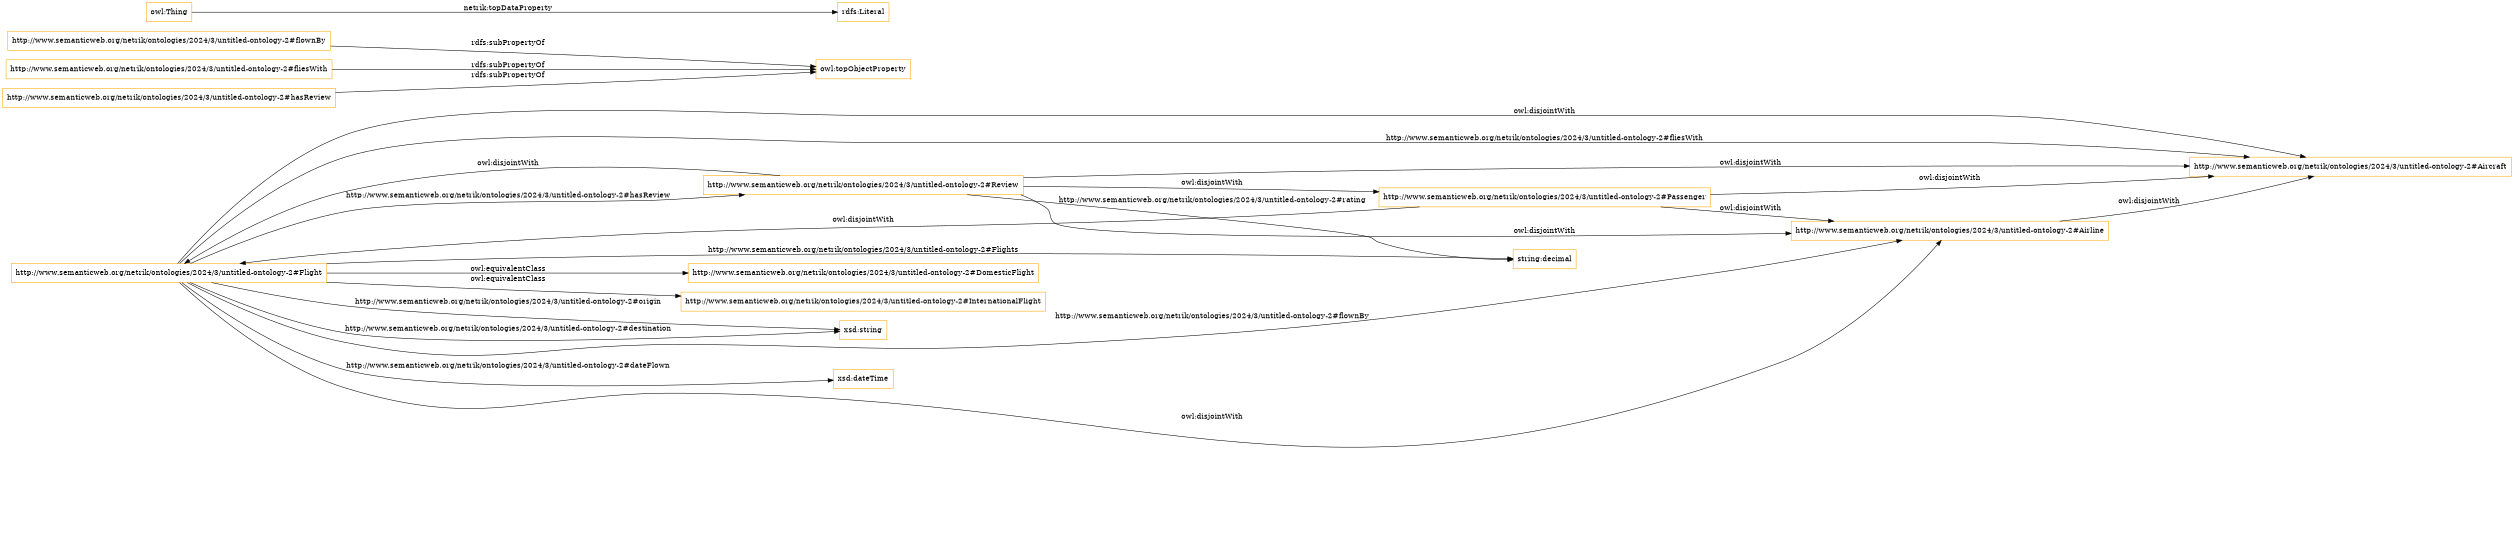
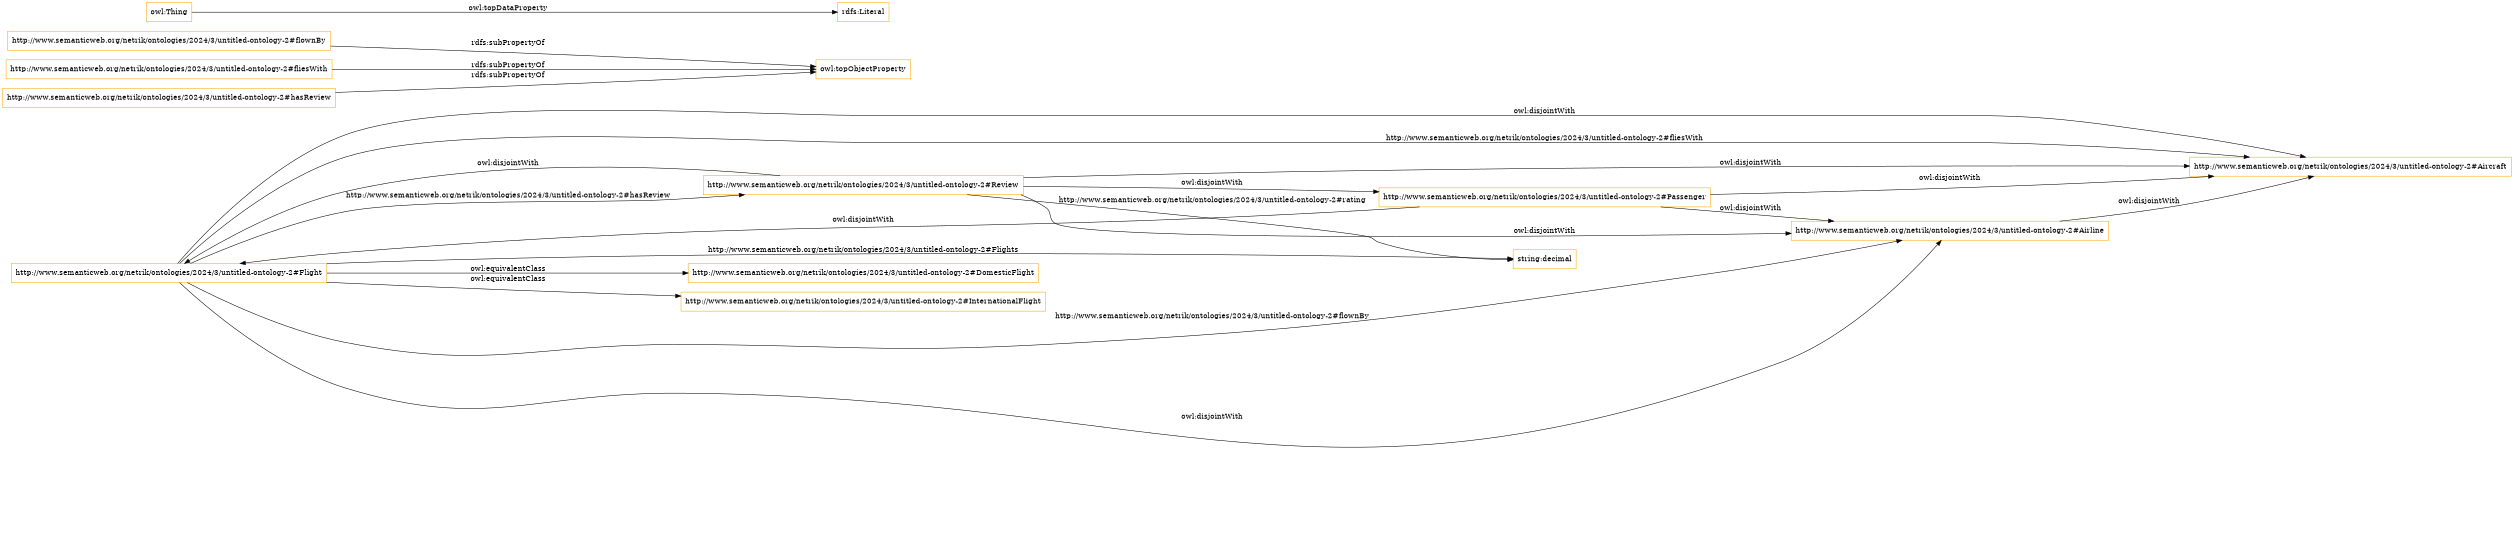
edge "owl:Thing" -> "rdfs:Literal": label "netrik:topDataProperty" -> "owl:topDataProperty"
node "xsd:string": removed
node "xsd:dateTime": removed
